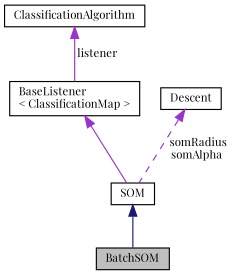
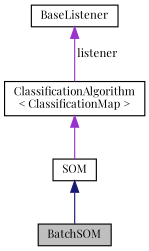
node "ClassificationAlgorithm": label "ClassificationAlgorithm" -> "BaseListener"
node "BaseListener < ClassificationMap >": label "BaseListener < ClassificationMap >" -> "ClassificationAlgorithm < ClassificationMap >"
node "Descent": removed
